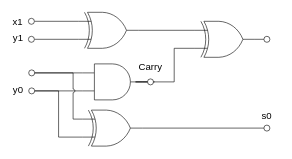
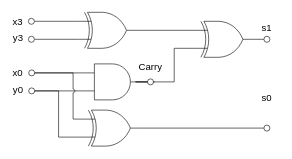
node "x1": label "x1" -> "x3"
node "s1": added
node "y1": label "y1" -> "y3"
node "x0": added
node "s0": moved (267, 116) -> (267, 98)
